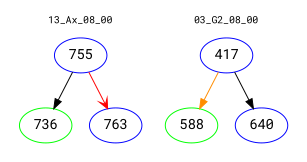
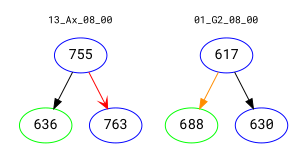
cluster "03_G2_08_00": label "03_G2_08_00" -> "01_G2_08_00"
node "417": label "417" -> "617"
node "736": label "736" -> "636"
node "588": label "588" -> "688"
node "640": label "640" -> "630"
